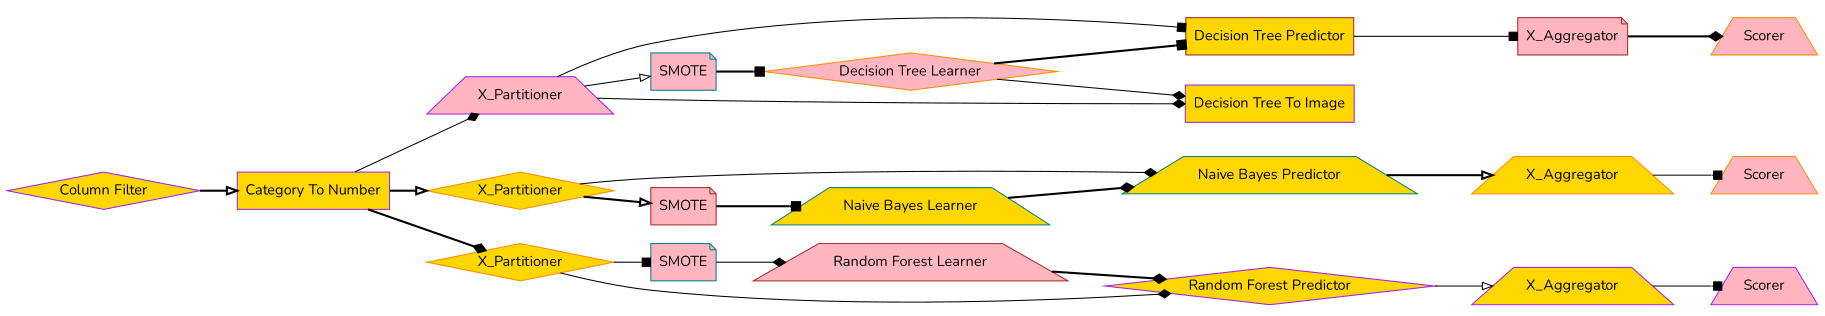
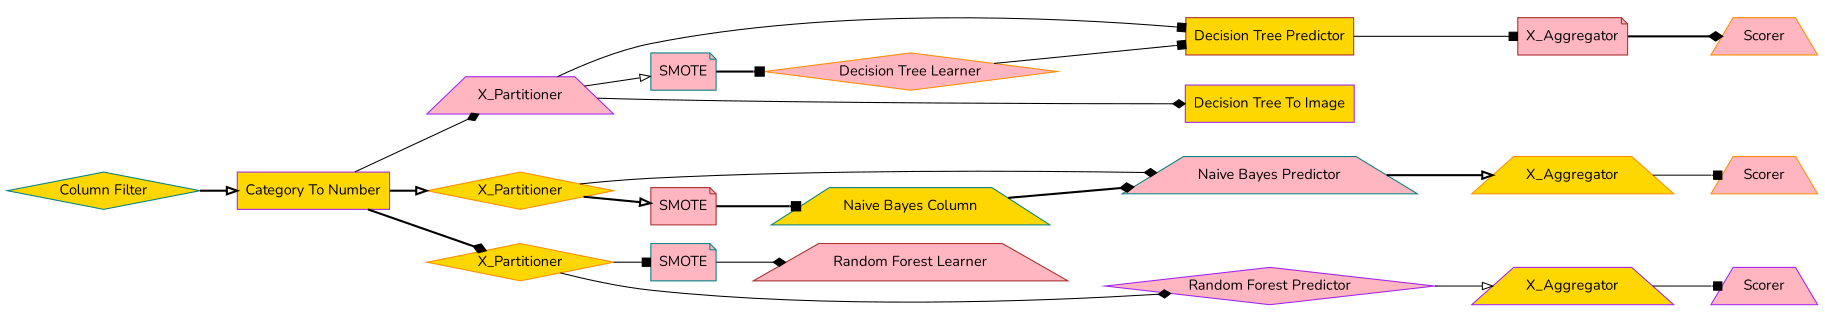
edge "Decision Tree Learner" -> "Decision Tree Predictor": style bold -> solid
edge "Decision Tree Learner" -> "Decision Tree To Image": removed
node "Naive Bayes Predictor": fillcolor gold -> lightpink
node "Column Filter": color purple -> teal
node "Naive Bayes Learner": label "Naive Bayes Learner" -> "Naive Bayes Column"
edge "Random Forest Learner" -> "Random Forest Predictor": removed
node "Random Forest Predictor": fillcolor gold -> lightpink
